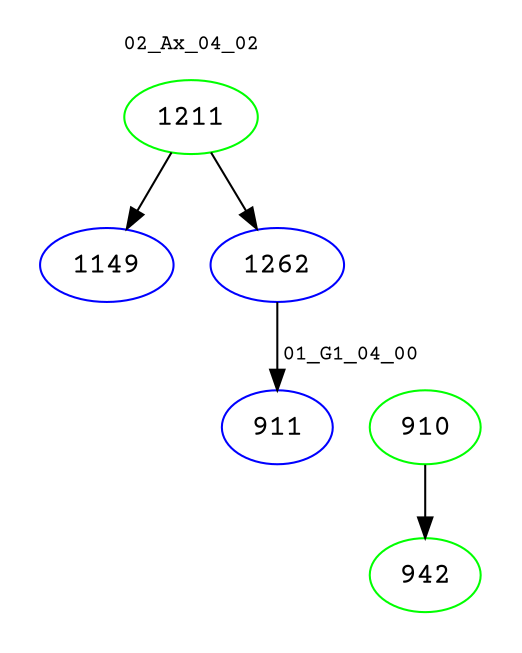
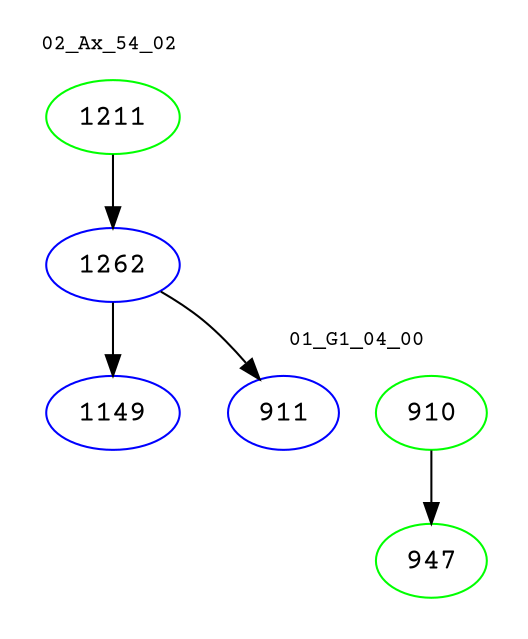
cluster "02_Ax_04_02": label "02_Ax_04_02" -> "02_Ax_54_02"
edge "1211" -> "1149": now "1262" -> "1149"
node "942": label "942" -> "947"
